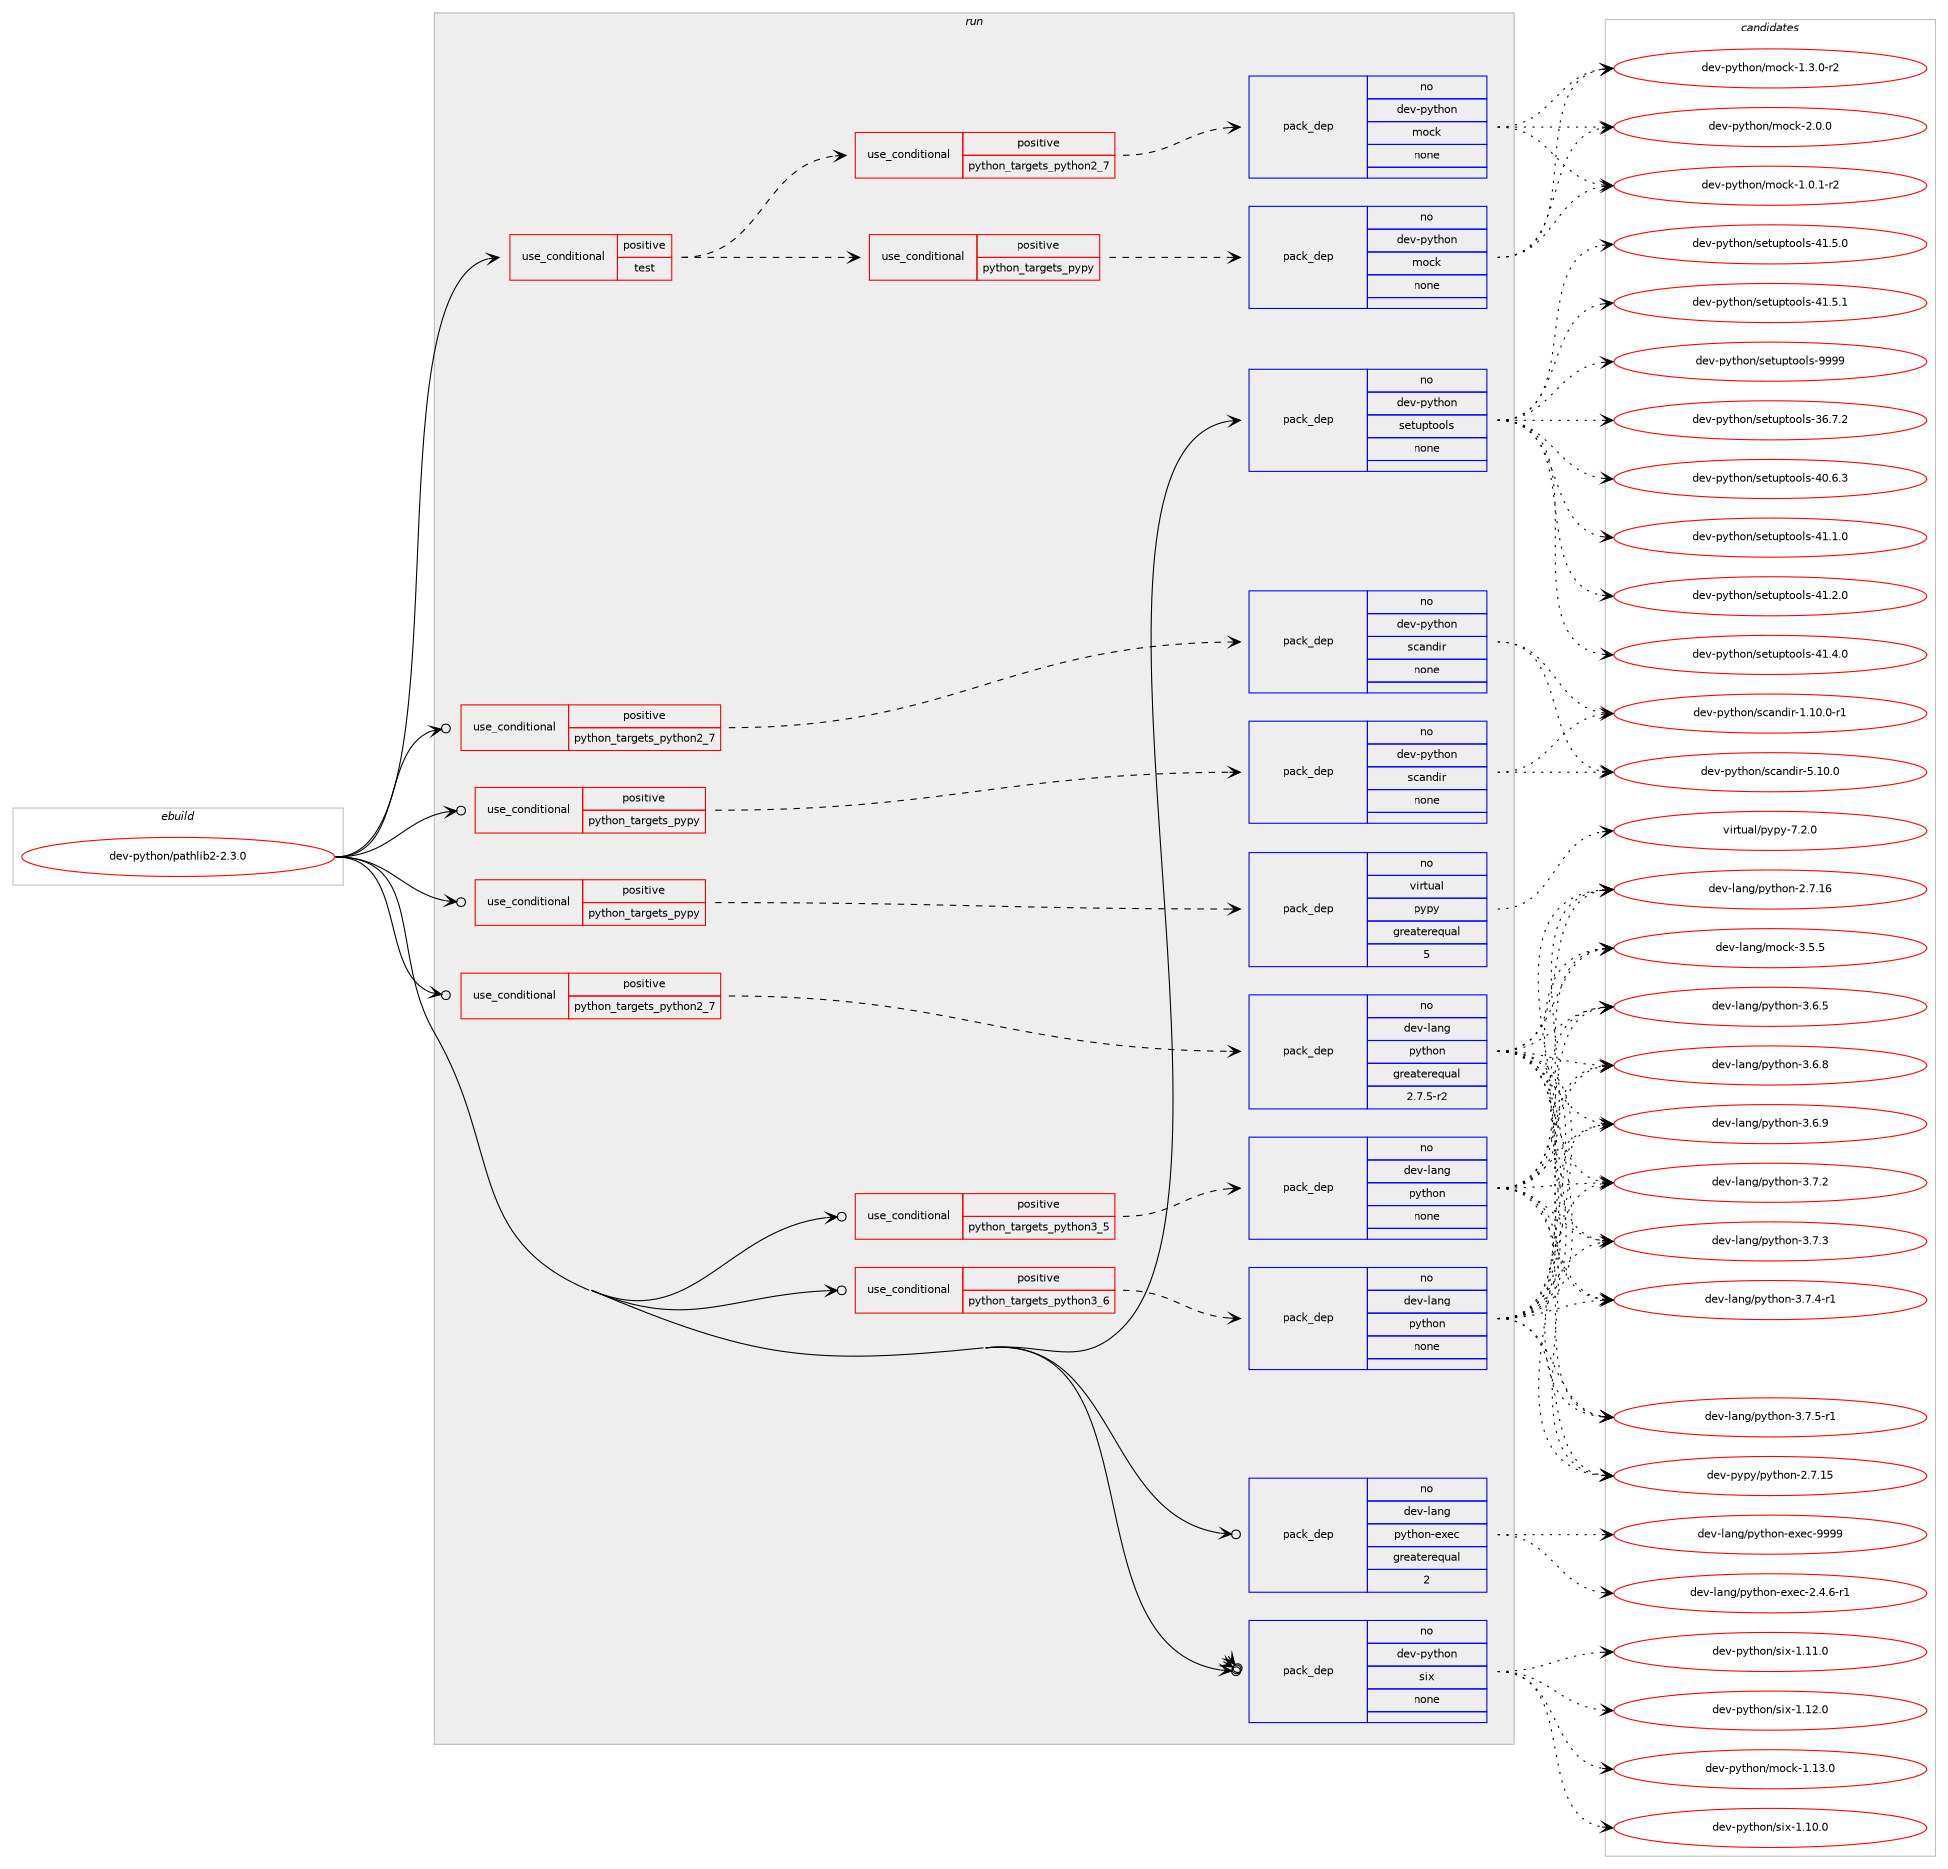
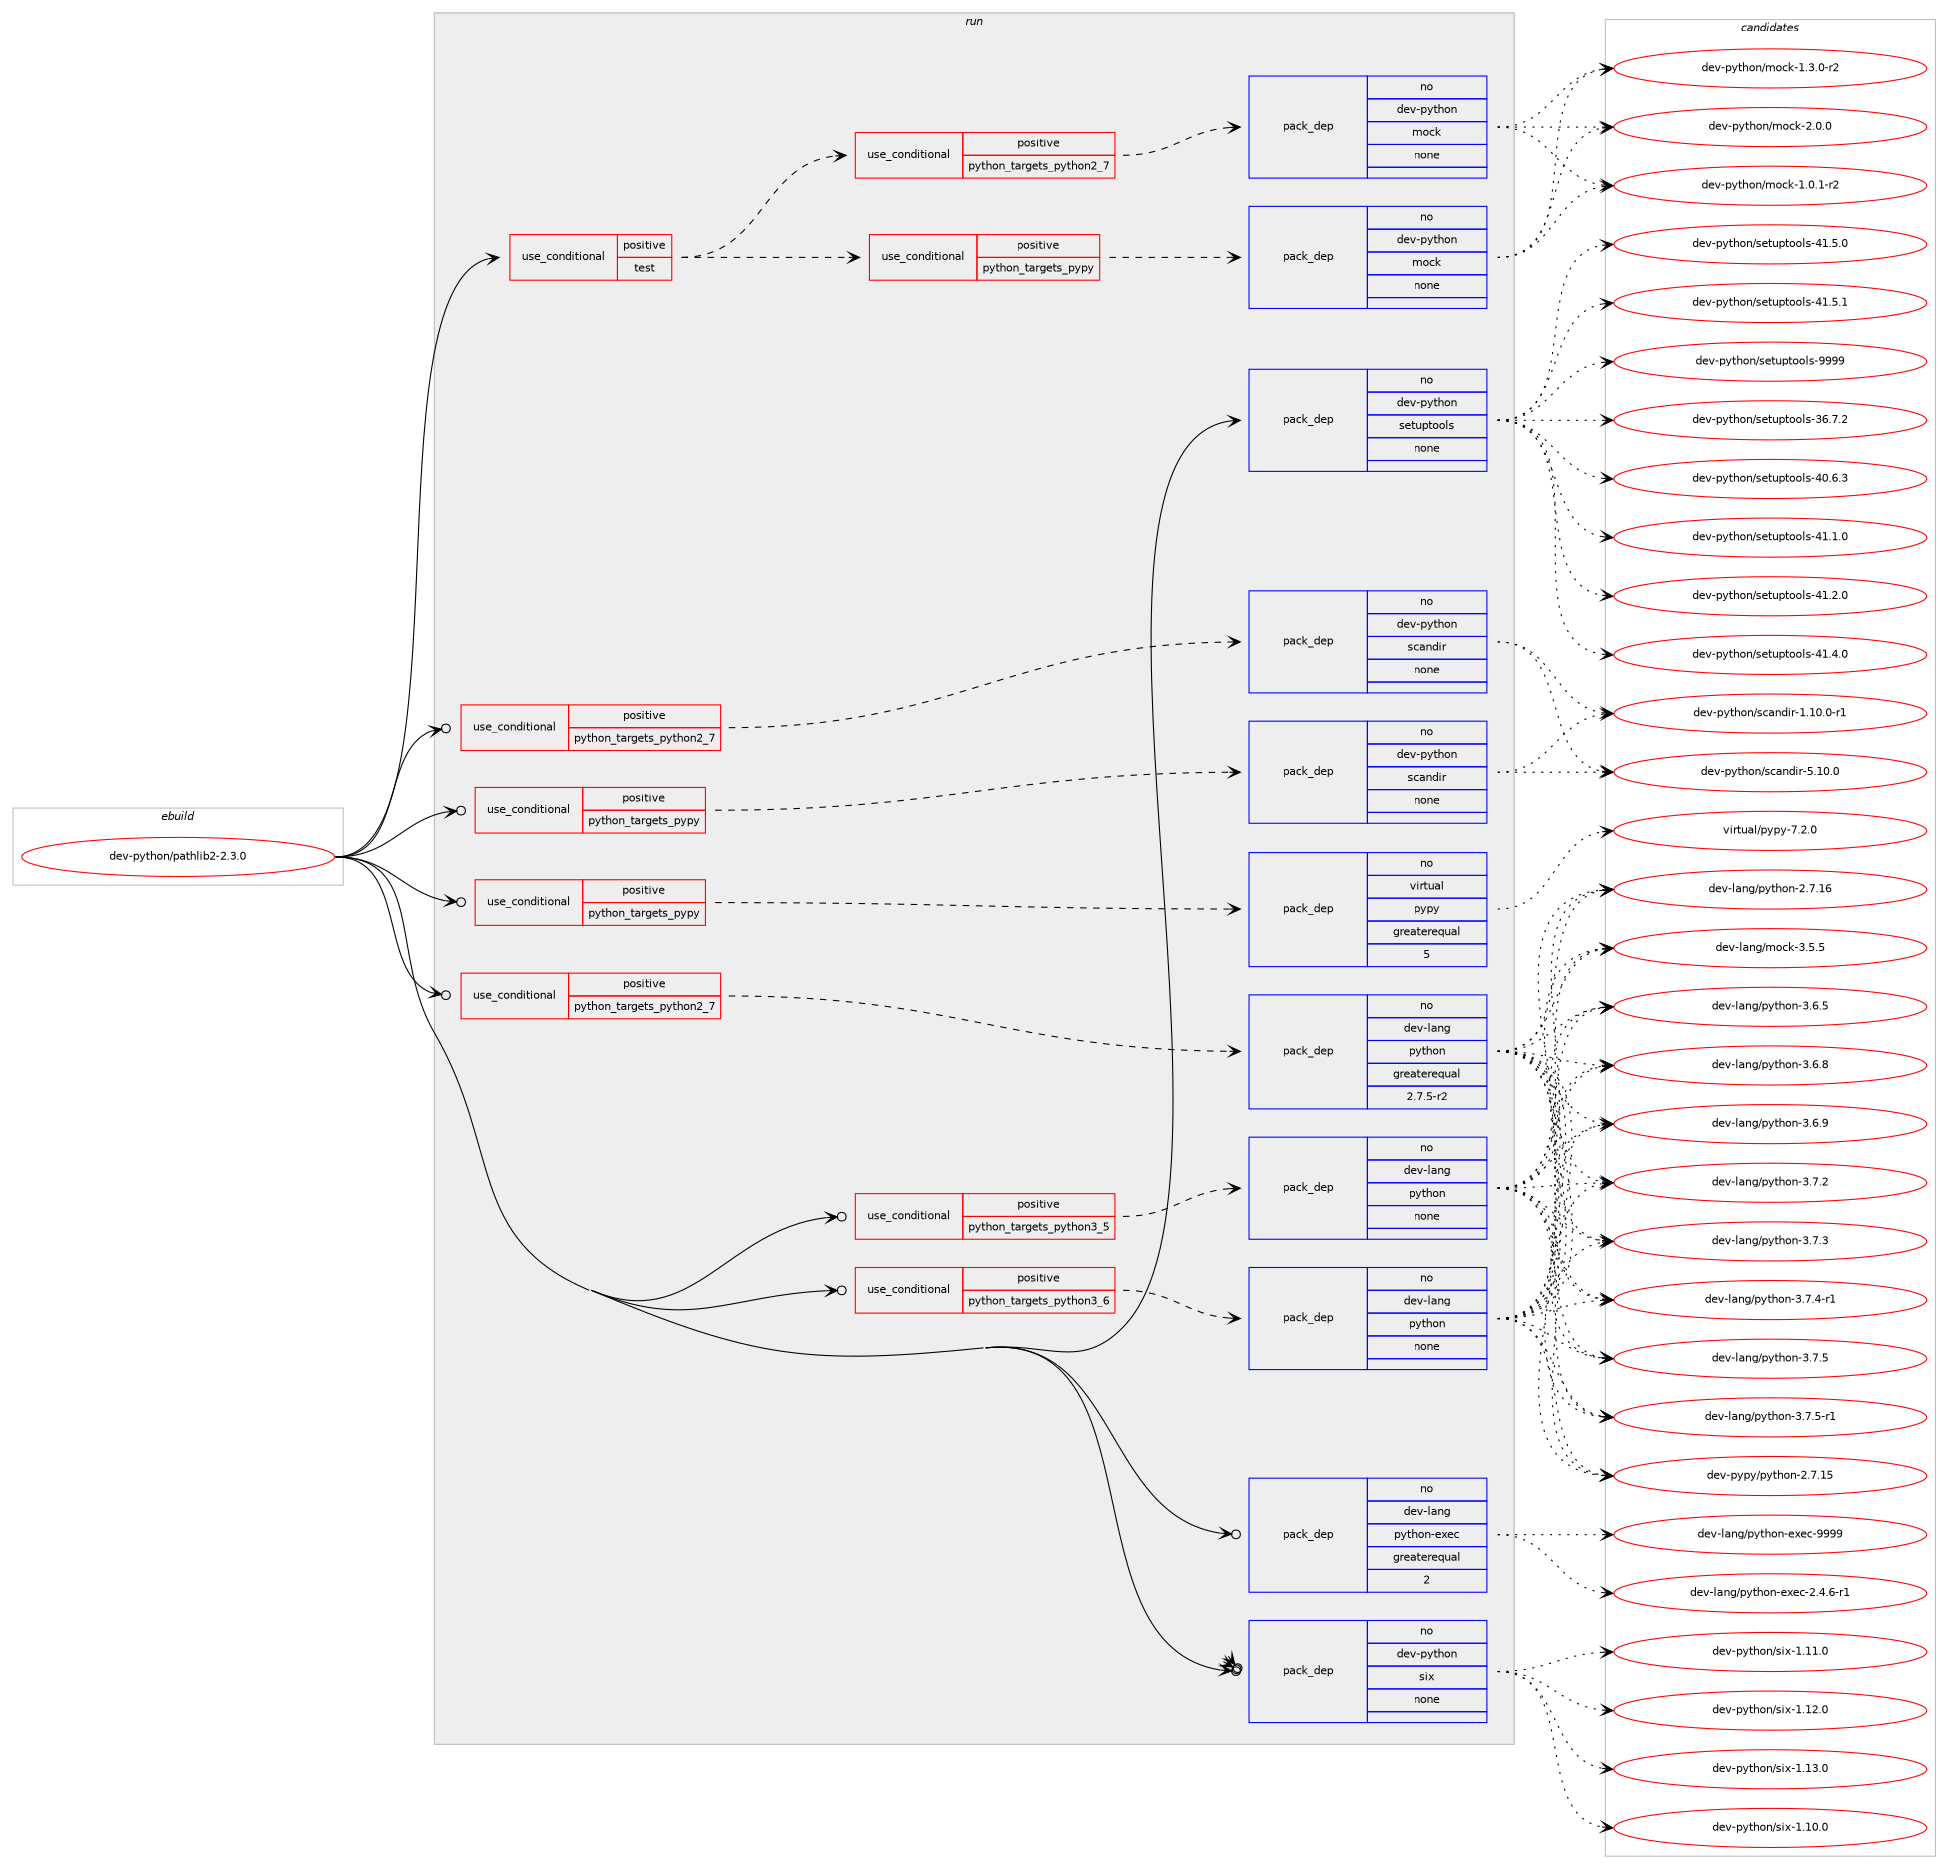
node "dev-lang/python-3.7.5": added
node "dev-python/mock-1.13.0": label "dev-python/mock-1.13.0" -> "dev-python/six-1.13.0"
